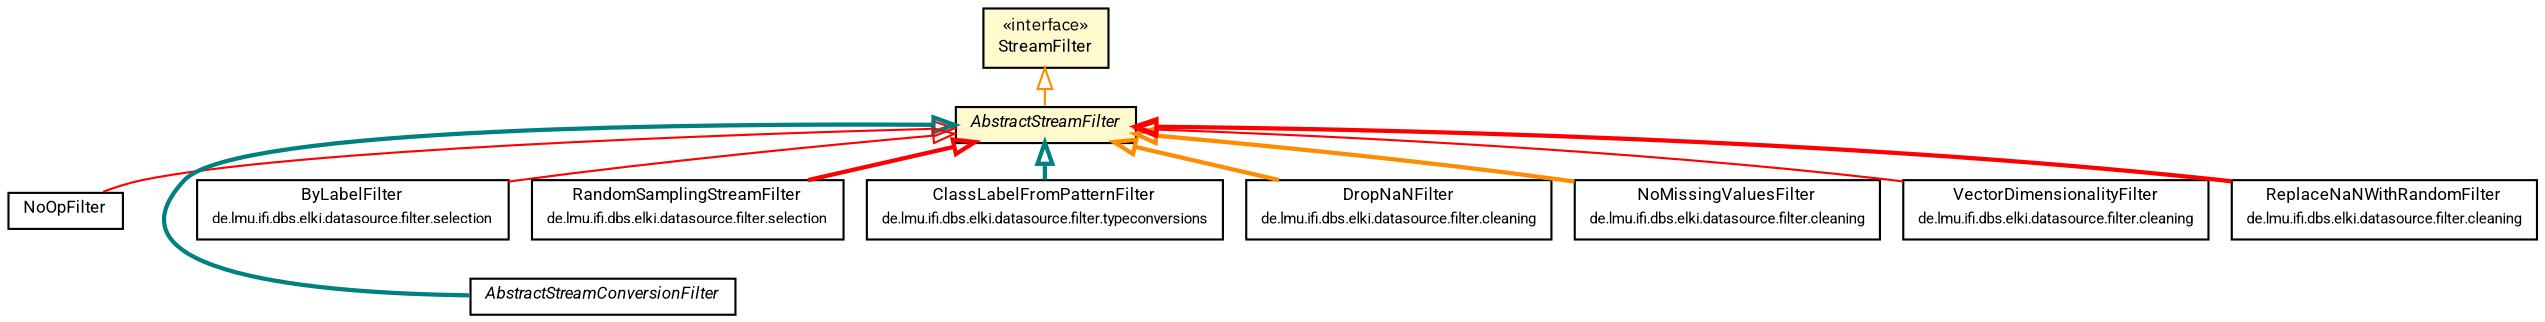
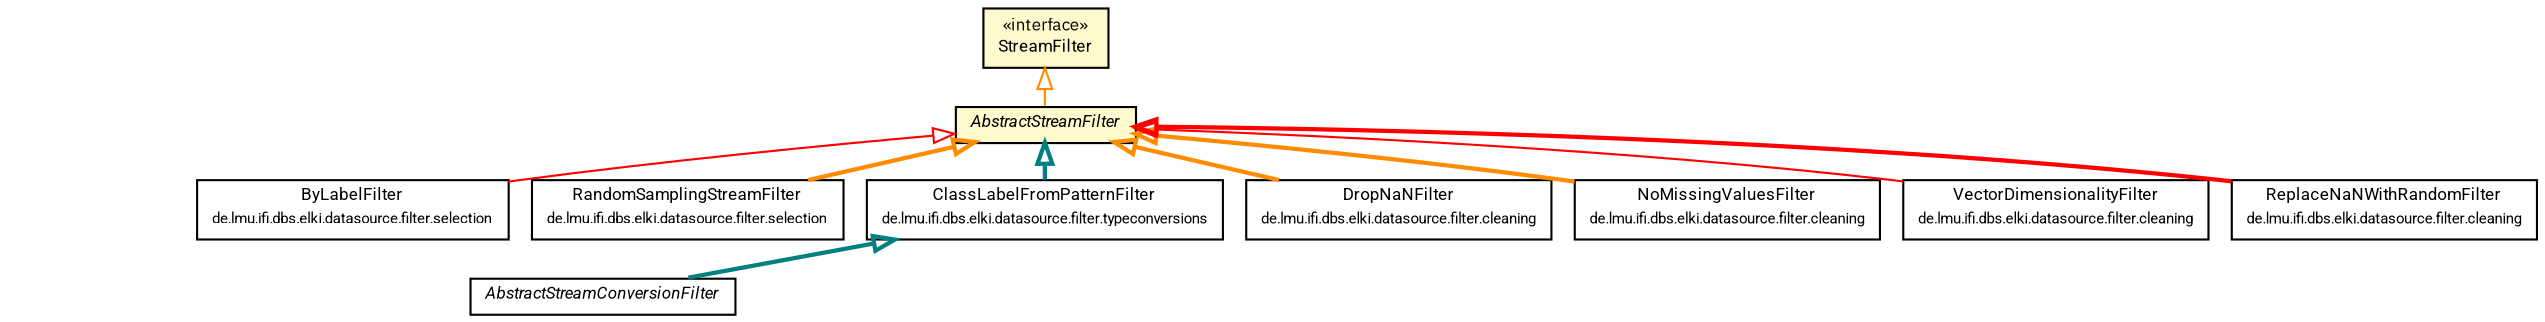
edge "AbstractStreamConversionFilter" -> "AbstractStreamFilter": now "AbstractStreamConversionFilter" -> "ClassLabelFromPatternFilter"
edge "RandomSamplingStreamFilter" -> "AbstractStreamFilter": color red -> darkorange
node "NoOpFilter": removed
